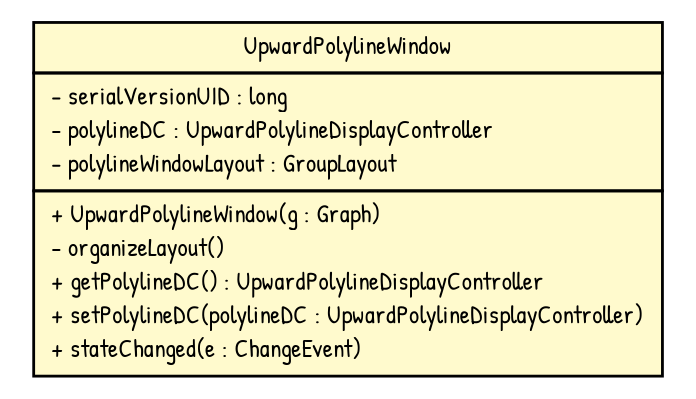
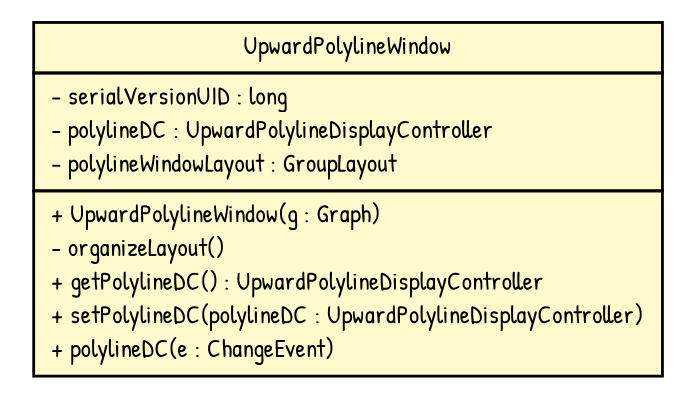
node "UpwardPolylineWindow": text "+ stateChanged(e : ChangeEvent)" -> "+ polylineDC(e : ChangeEvent)"
